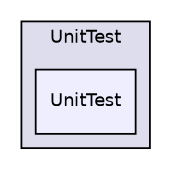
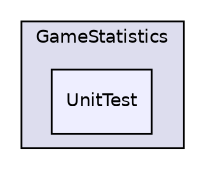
cluster "UnitTest": label "UnitTest" -> "GameStatistics"
